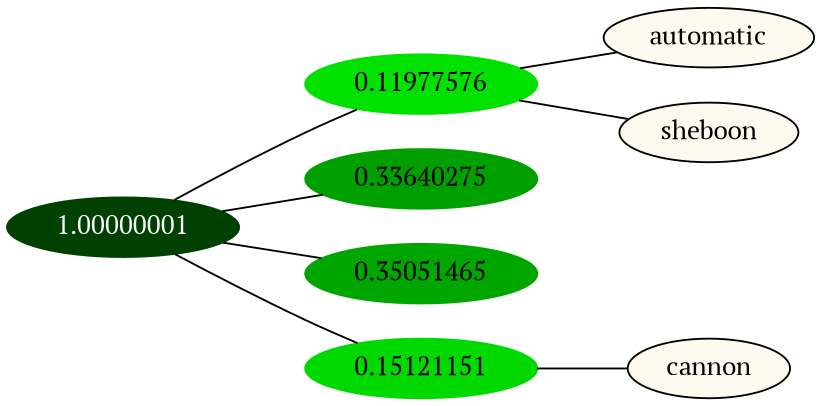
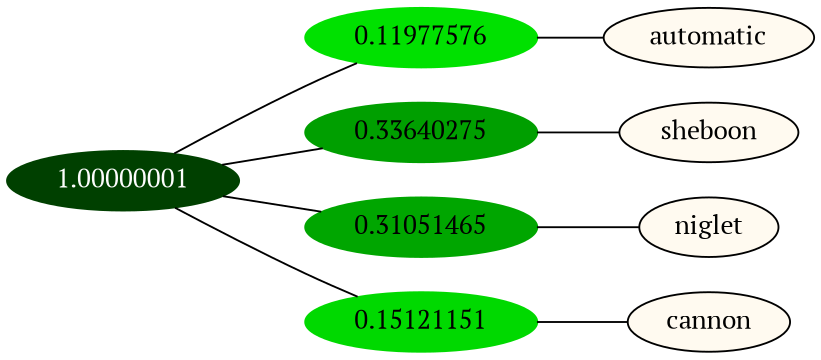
edge "0.11977576" -- "sheboon": now "0.33640275" -- "sheboon"
node "niglet": added
node "0.35051465": label "0.35051465" -> "0.31051465"
